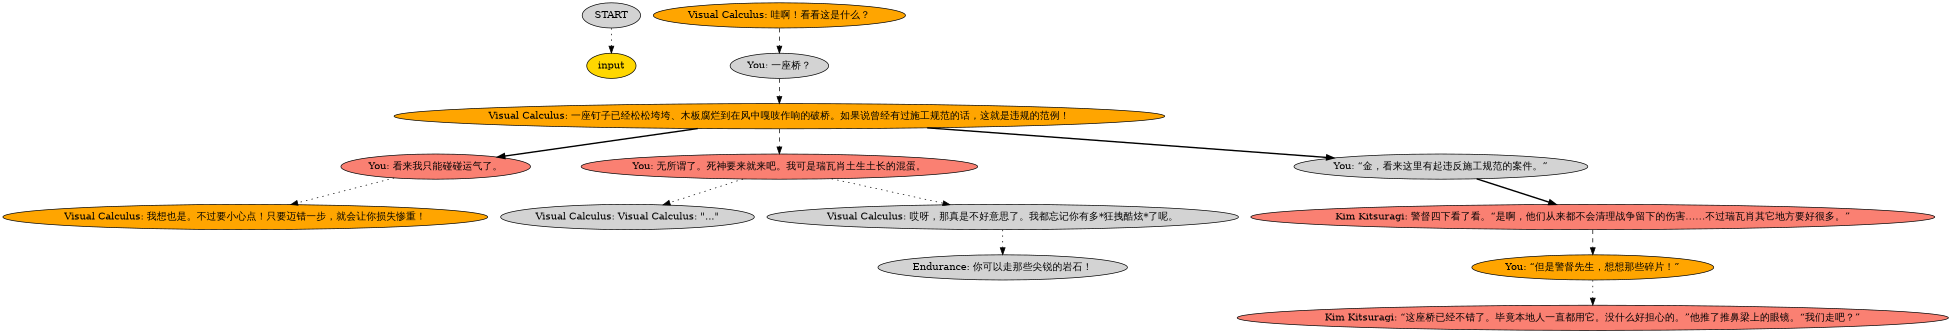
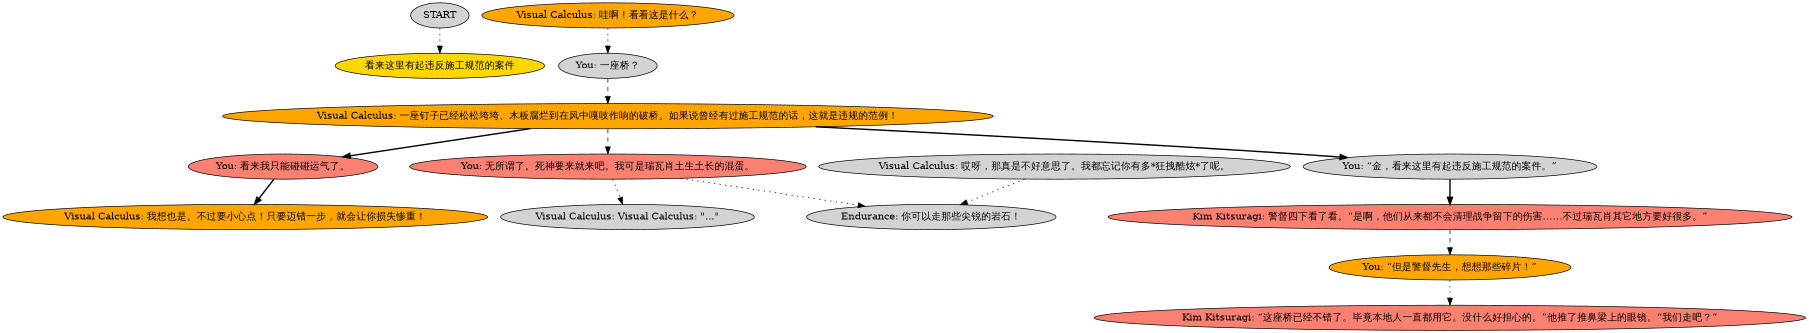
edge "Visual Calculus: 哇啊！看看这是什么？" -> "You: 一座桥？": style dashed -> dotted
node "input": label "input" -> "看来这里有起违反施工规范的案件"
edge "You: 看来我只能碰碰运气了。" -> "Visual Calculus: 我想也是。不过要小心点！只要迈错一步，就会让你损失惨重！": style dotted -> bold
edge "You: 无所谓了。死神要来就来吧。我可是瑞瓦肖土生土长的混蛋。" -> "Visual Calculus: 哎呀，那真是不好意思了。我都忘记你有多*狂拽酷炫*了呢。": now "You: 无所谓了。死神要来就来吧。我可是瑞瓦肖土生土长的混蛋。" -> "Endurance: 你可以走那些尖锐的岩石！"
